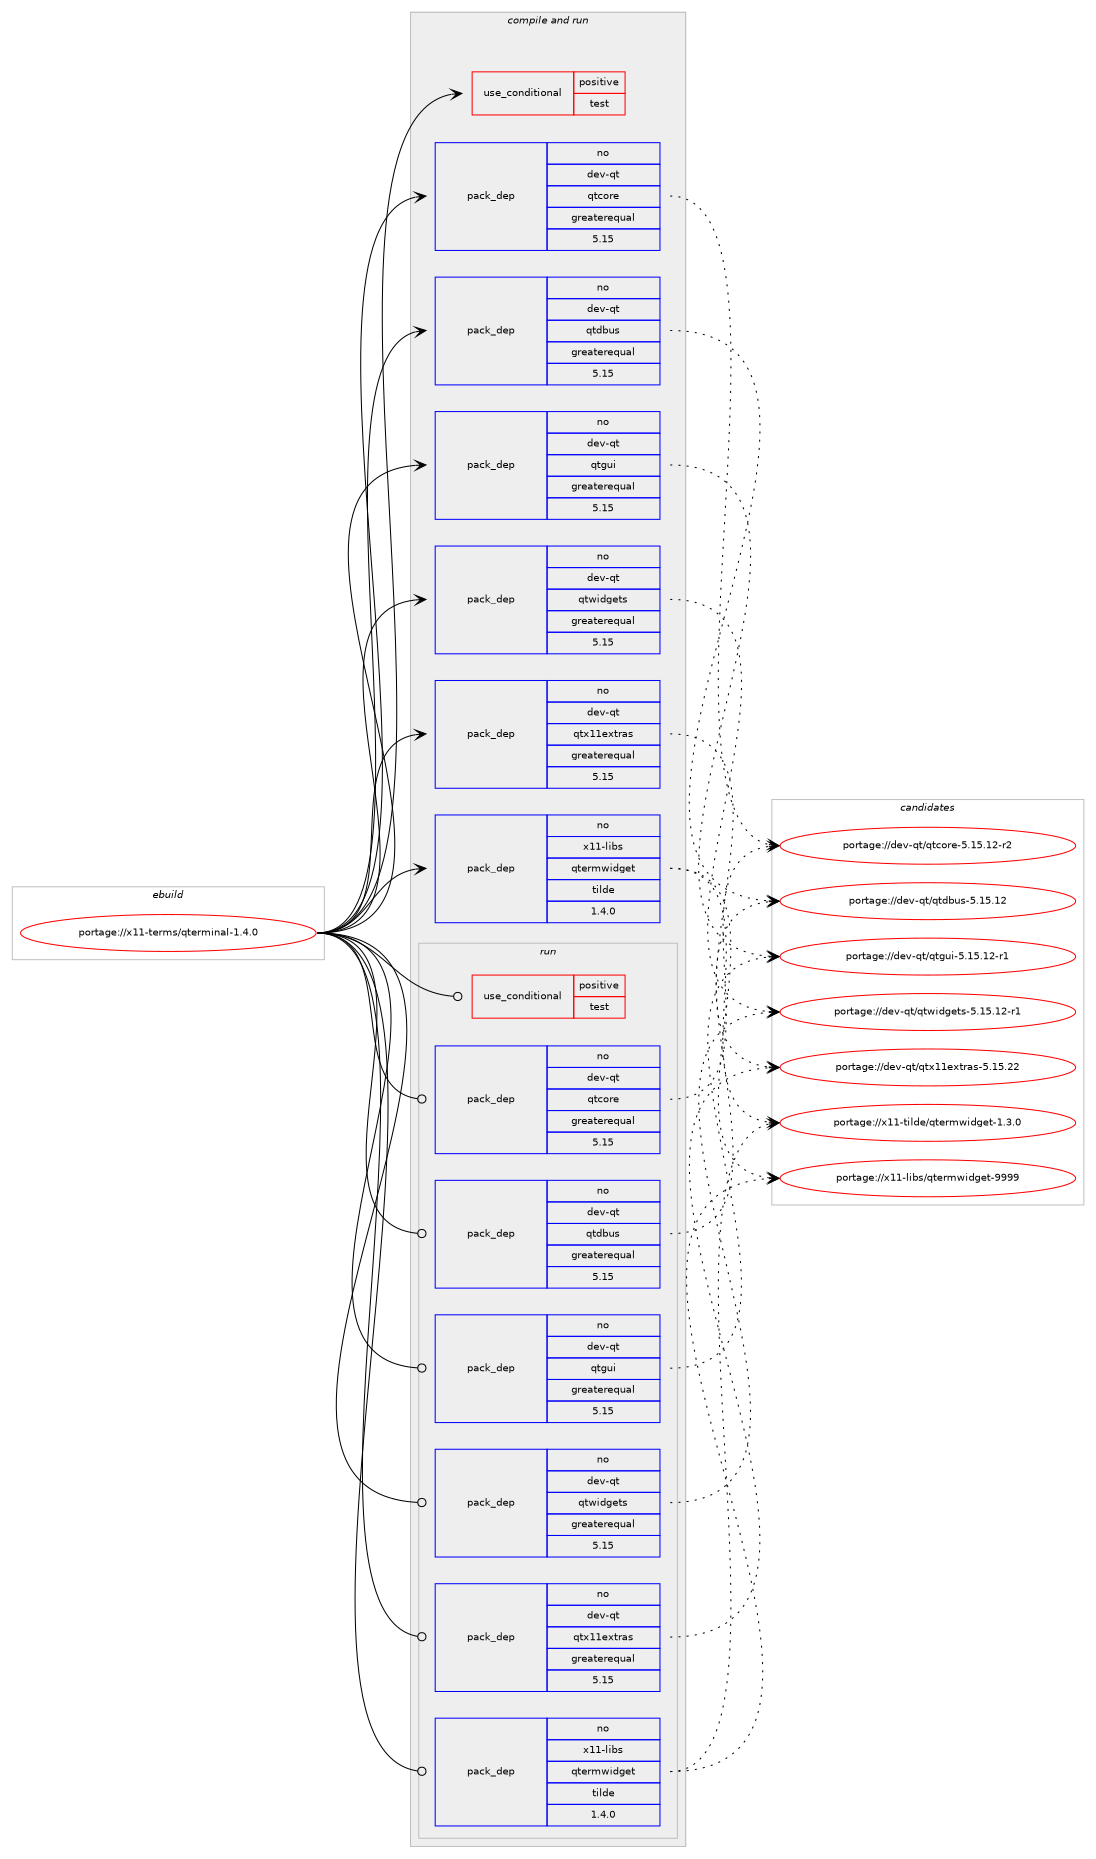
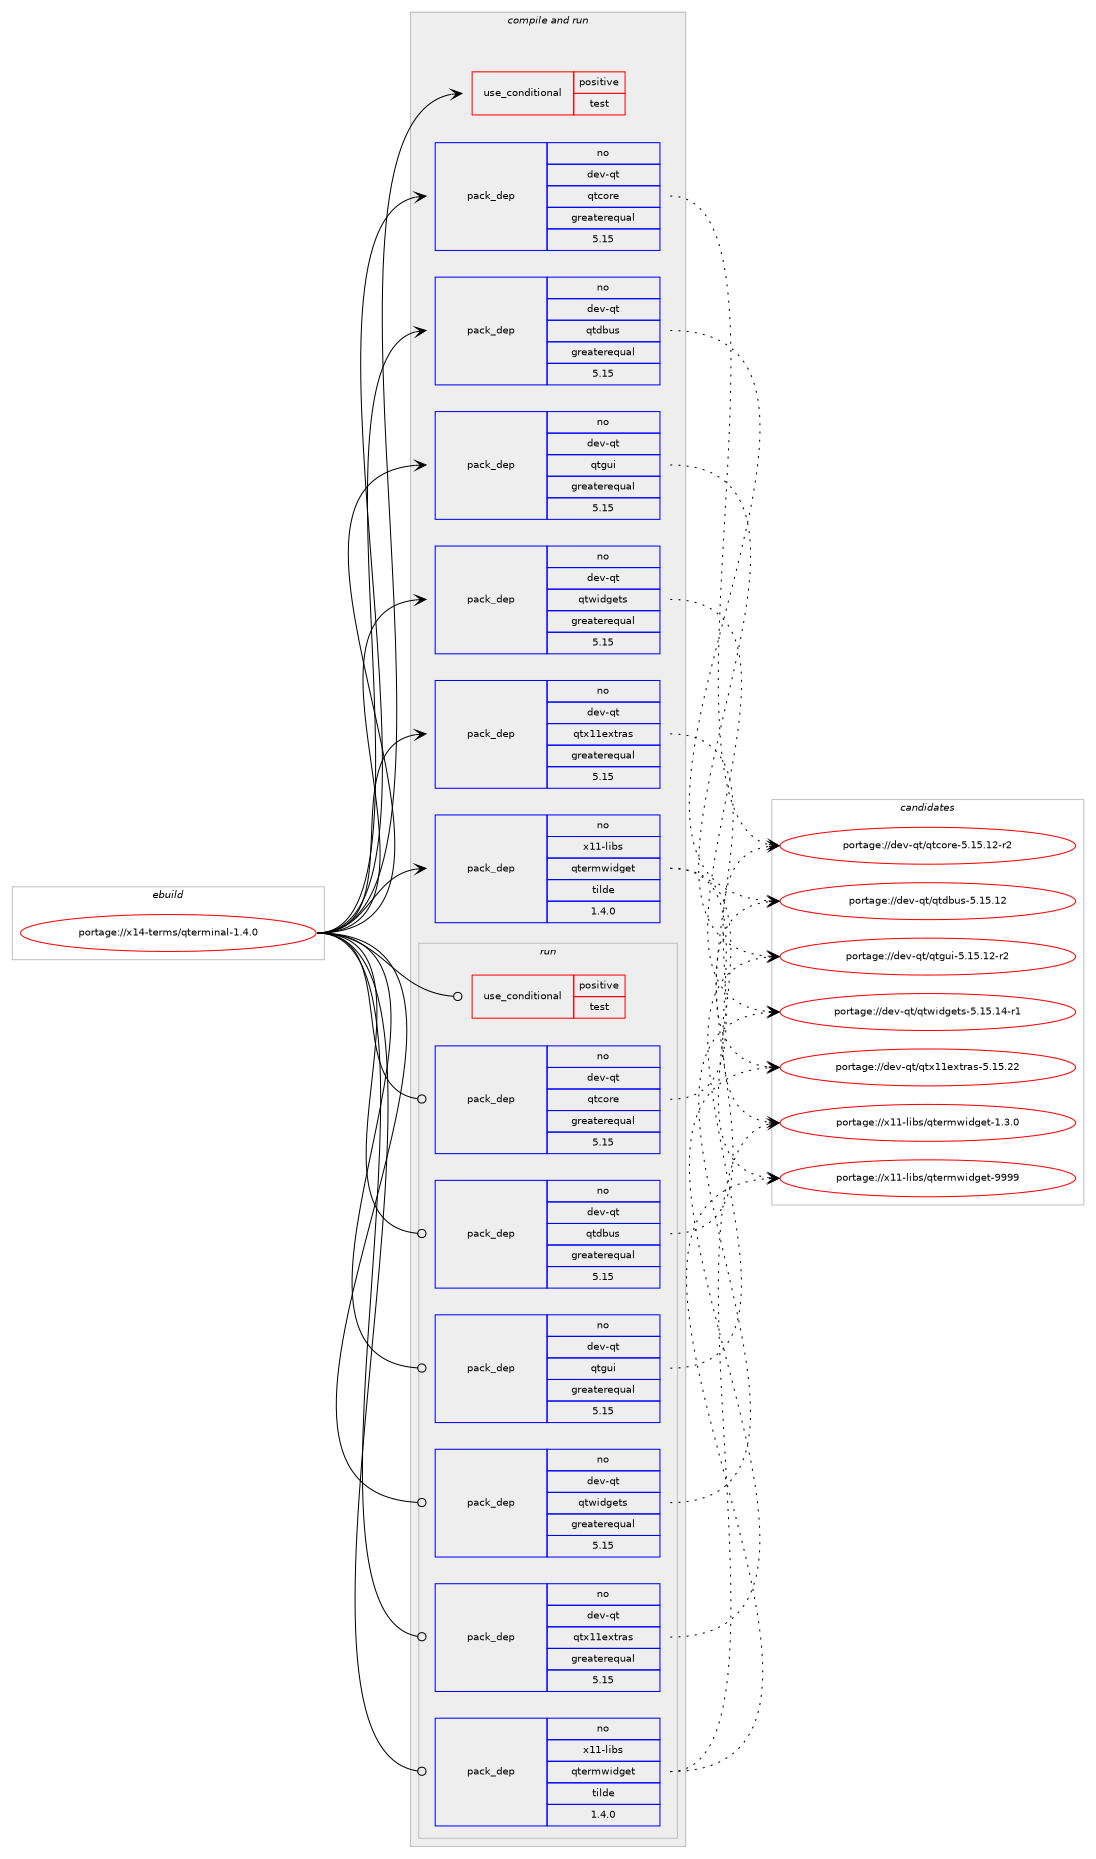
node "portage://x11-terms/qterminal-1.4.0": label "portage://x11-terms/qterminal-1.4.0" -> "portage://x14-terms/qterminal-1.4.0"
node "portage://dev-qt/qtgui-5.15.12-r1": label "portage://dev-qt/qtgui-5.15.12-r1" -> "portage://dev-qt/qtgui-5.15.12-r2"
node "portage://dev-qt/qtwidgets-5.15.12-r1": label "portage://dev-qt/qtwidgets-5.15.12-r1" -> "portage://dev-qt/qtwidgets-5.15.14-r1"
node "portage://x11-tilde/qtermwidget-1.3.0": label "portage://x11-tilde/qtermwidget-1.3.0" -> "portage://x11-libs/qtermwidget-1.3.0"
